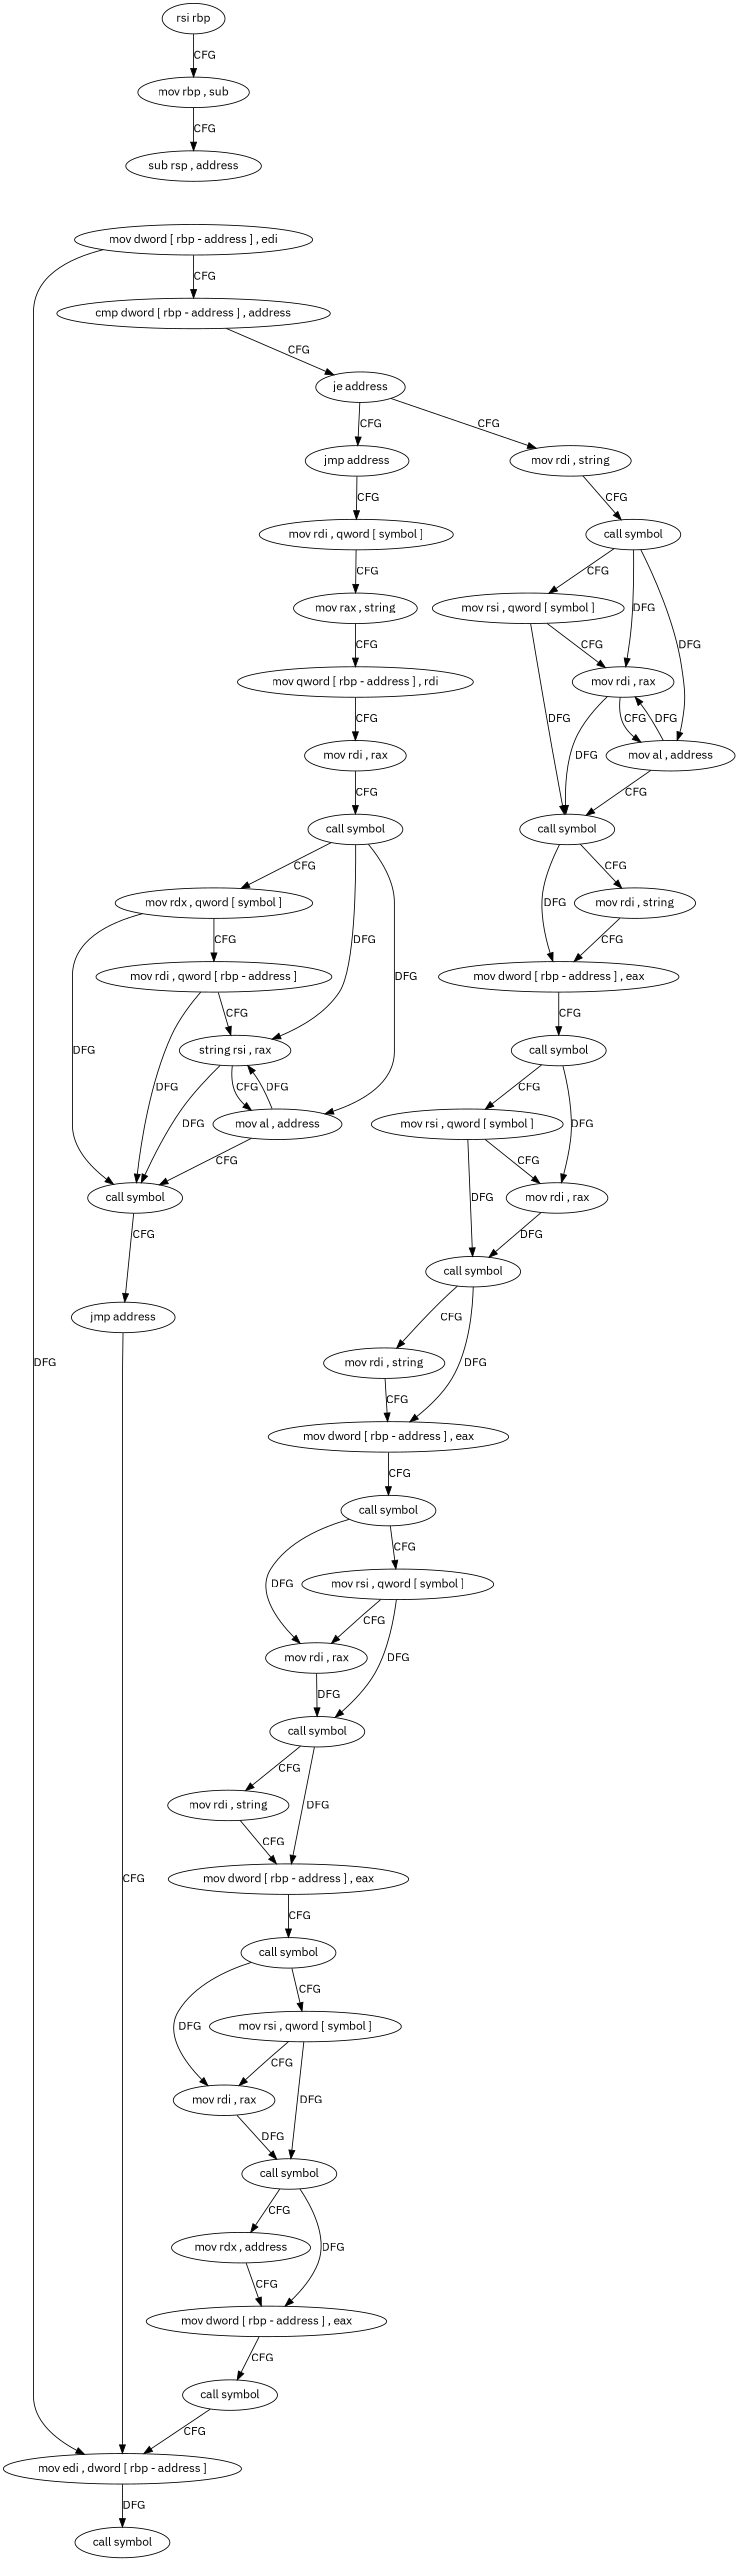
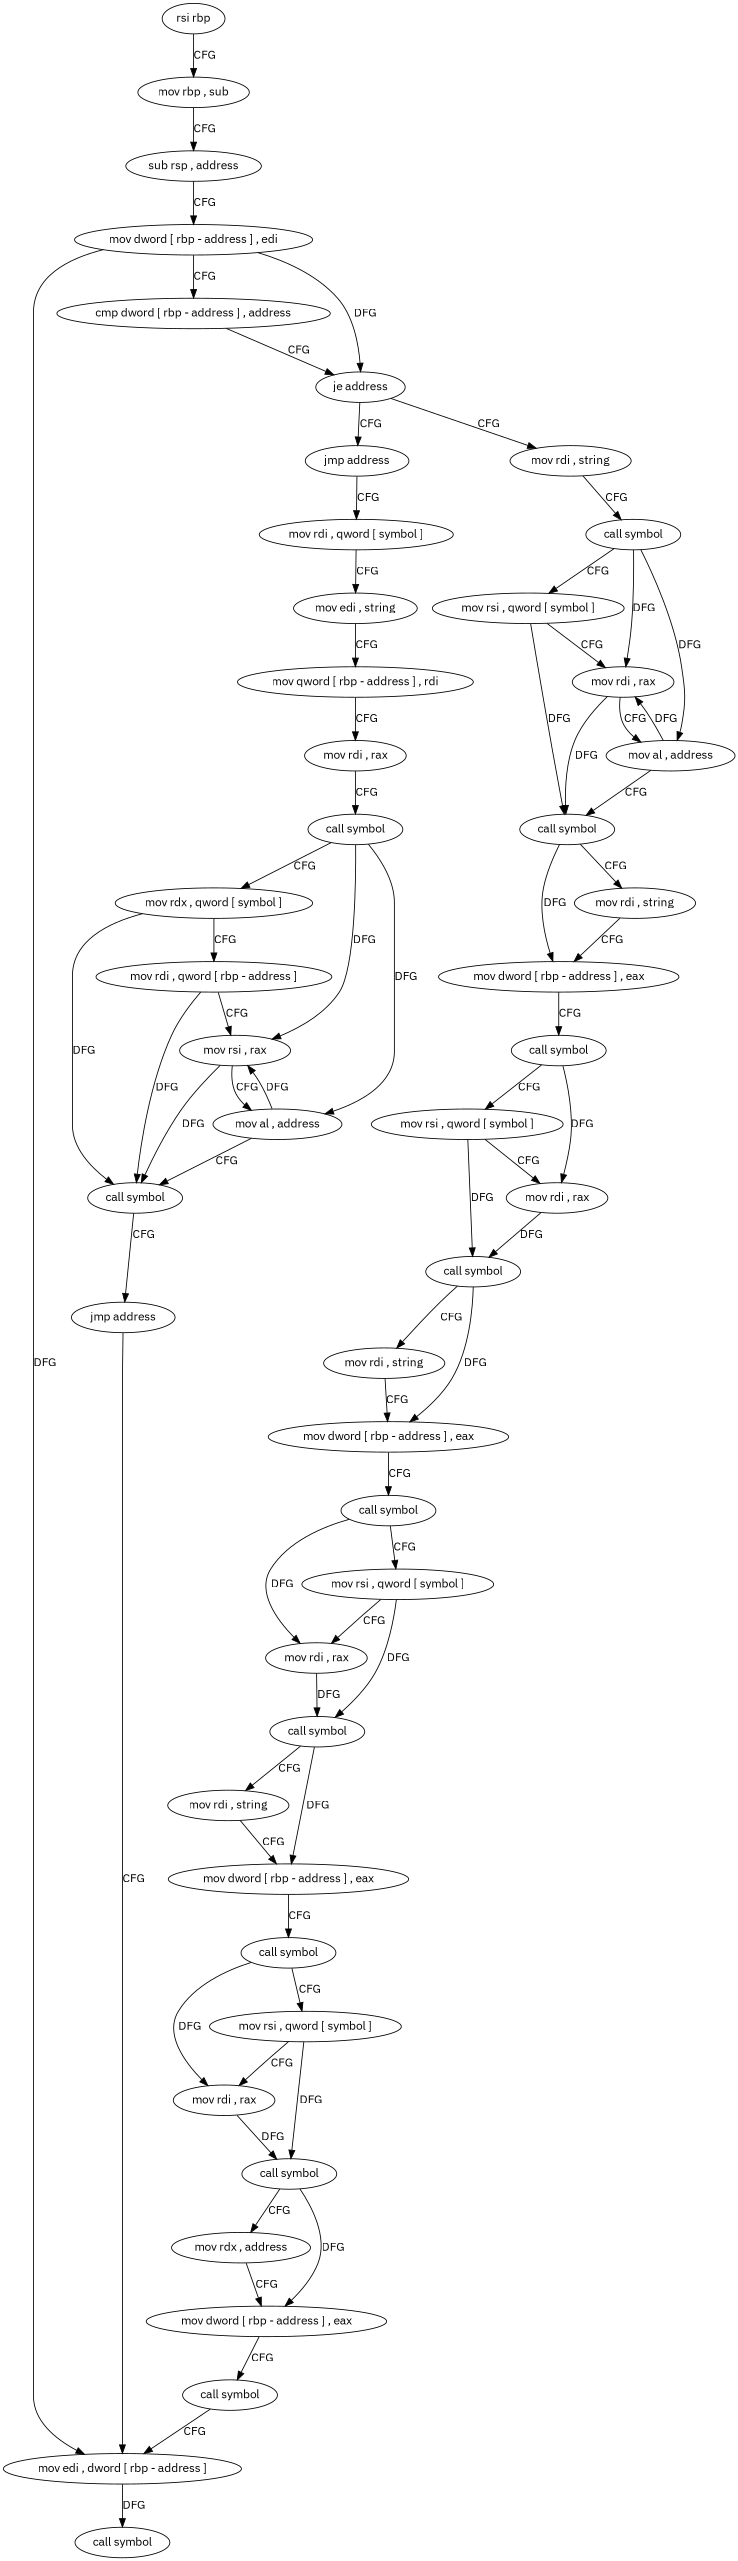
edge "sub rsp , address" -> "mov dword [ rbp - address ] , edi": added, label "CFG"
edge "mov dword [ rbp - address ] , edi" -> "je address": added, label "DFG"
node "mov rax , string": label "mov rax , string" -> "mov edi , string"
node "string rsi , rax": label "string rsi , rax" -> "mov rsi , rax"
